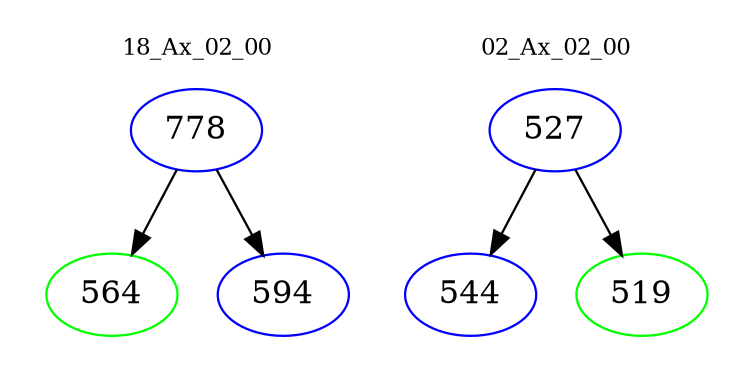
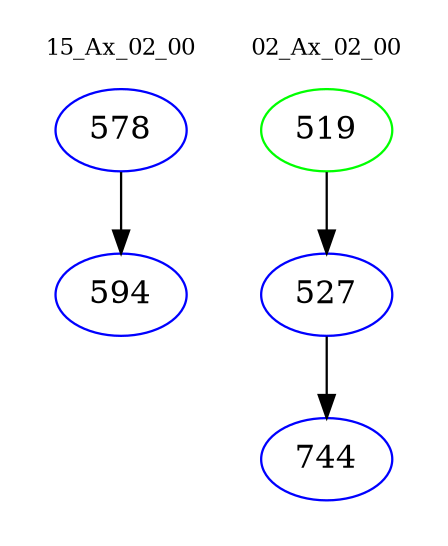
cluster "18_Ax_02_00": label "18_Ax_02_00" -> "15_Ax_02_00"
node "778": label "778" -> "578"
edge "527" -> "519": reversed
node "564": removed
node "544": label "544" -> "744"
